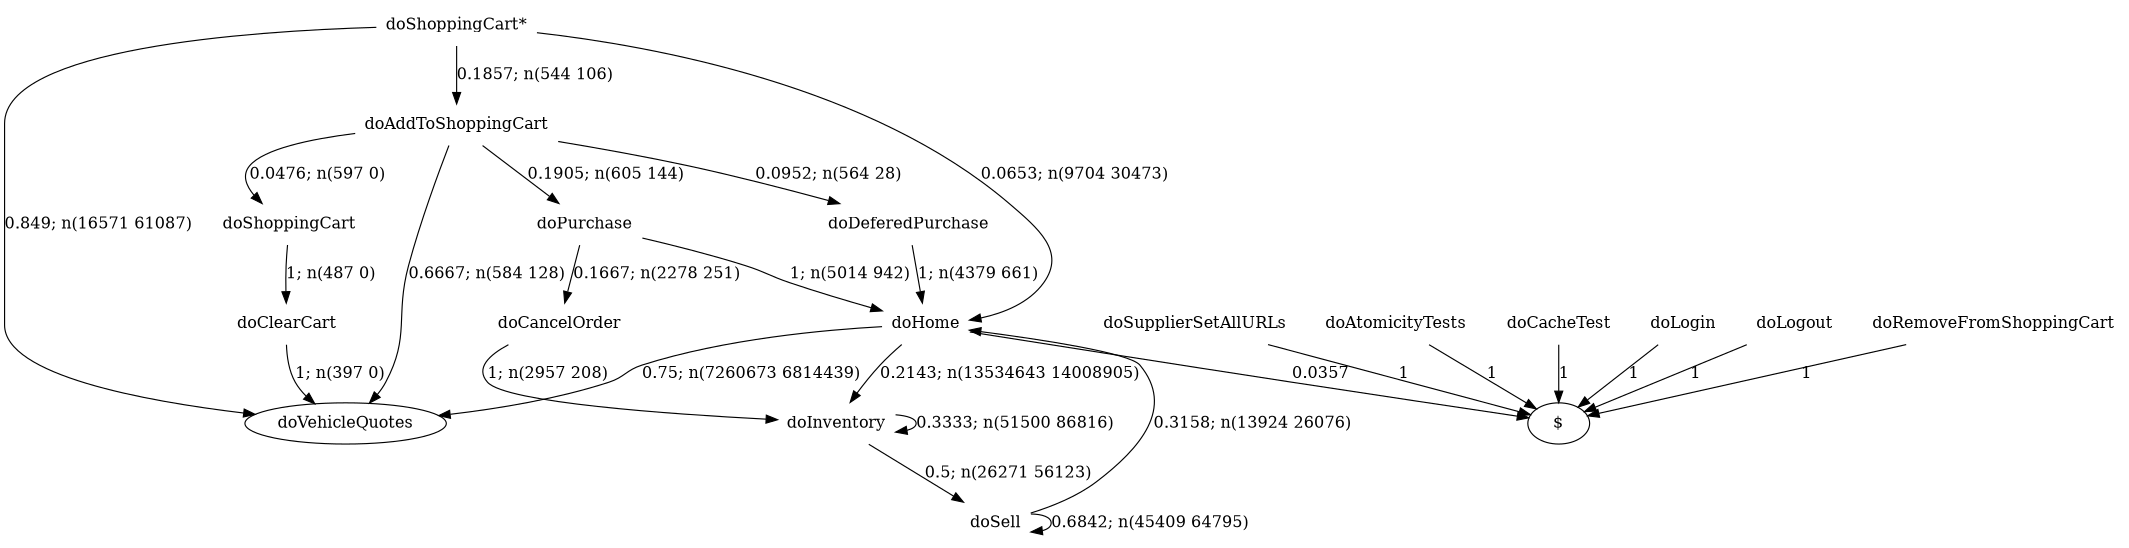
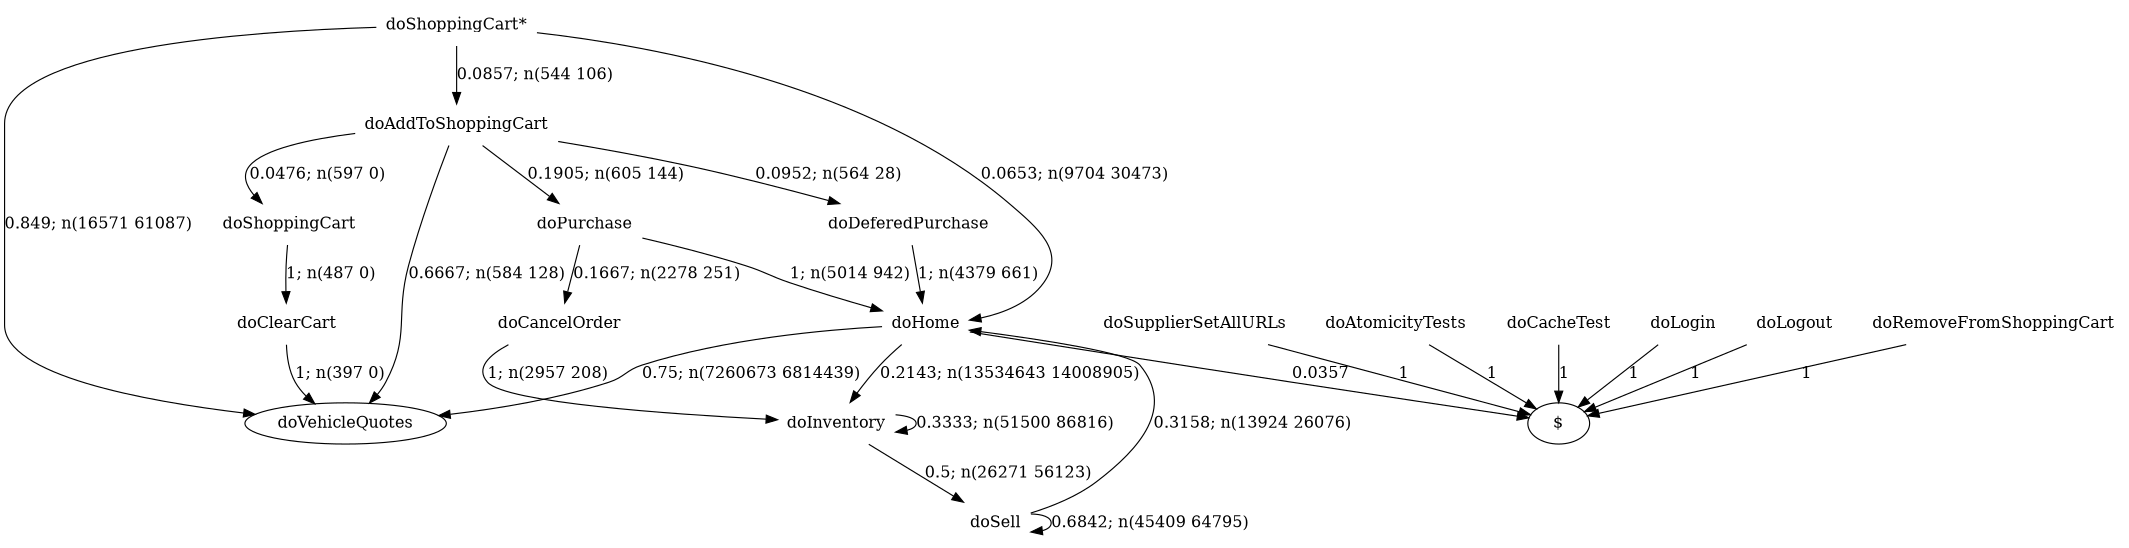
edge "doShoppingCart*" -> "doAddToShoppingCart": label "0.1857; n(544 106)" -> "0.0857; n(544 106)"
